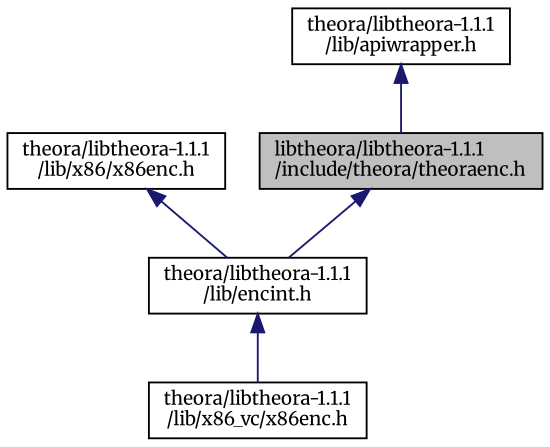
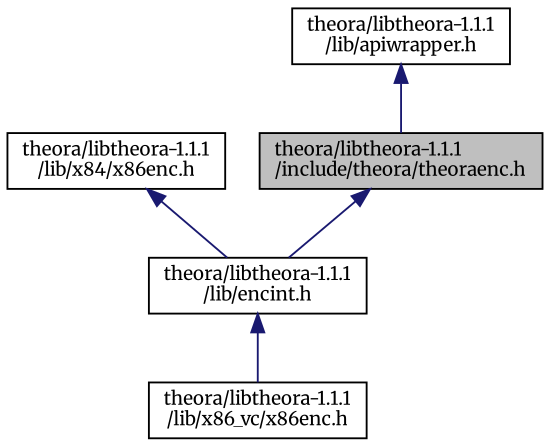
node "theora/libtheora-1.1.1 /lib/x86/x86enc.h": label "theora/libtheora-1.1.1 /lib/x86/x86enc.h" -> "theora/libtheora-1.1.1 /lib/x84/x86enc.h"
node "libtheora/libtheora-1.1.1 /include/theora/theoraenc.h": label "libtheora/libtheora-1.1.1 /include/theora/theoraenc.h" -> "theora/libtheora-1.1.1 /include/theora/theoraenc.h"
